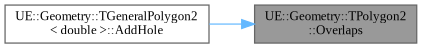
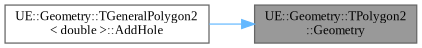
node "UE::Geometry::TPolygon2 ::Overlaps": label "UE::Geometry::TPolygon2 ::Overlaps" -> "UE::Geometry::TPolygon2 ::Geometry"
